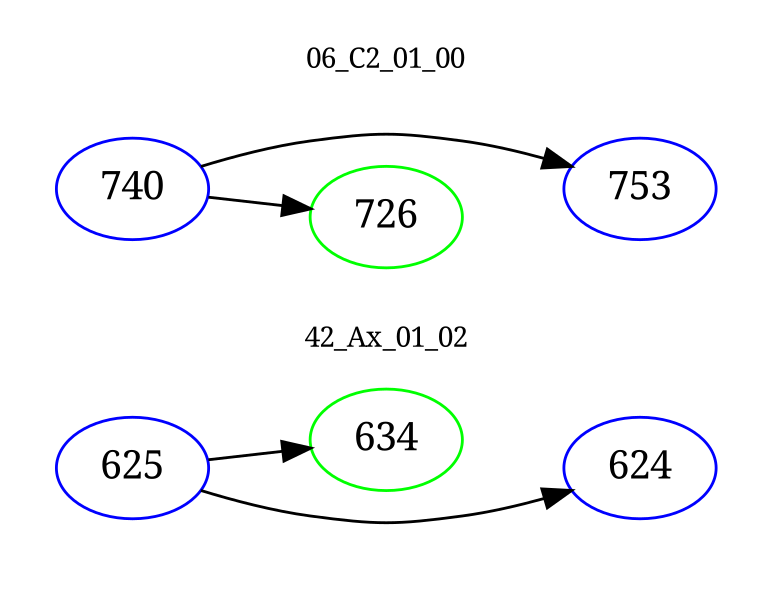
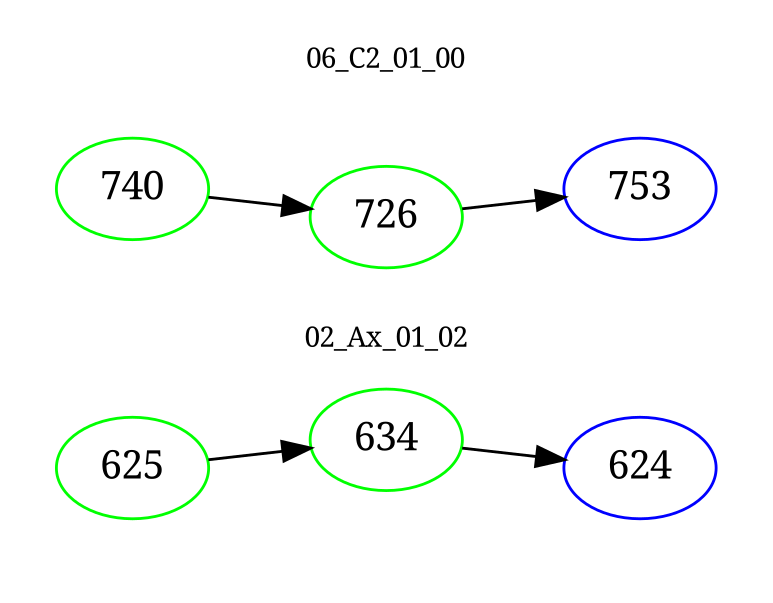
edge "740" -> "753": now "726" -> "753"
node "740": color blue -> green
cluster "42_Ax_01_02": label "42_Ax_01_02" -> "02_Ax_01_02"
node "625": color blue -> green
edge "625" -> "624": now "634" -> "624"
